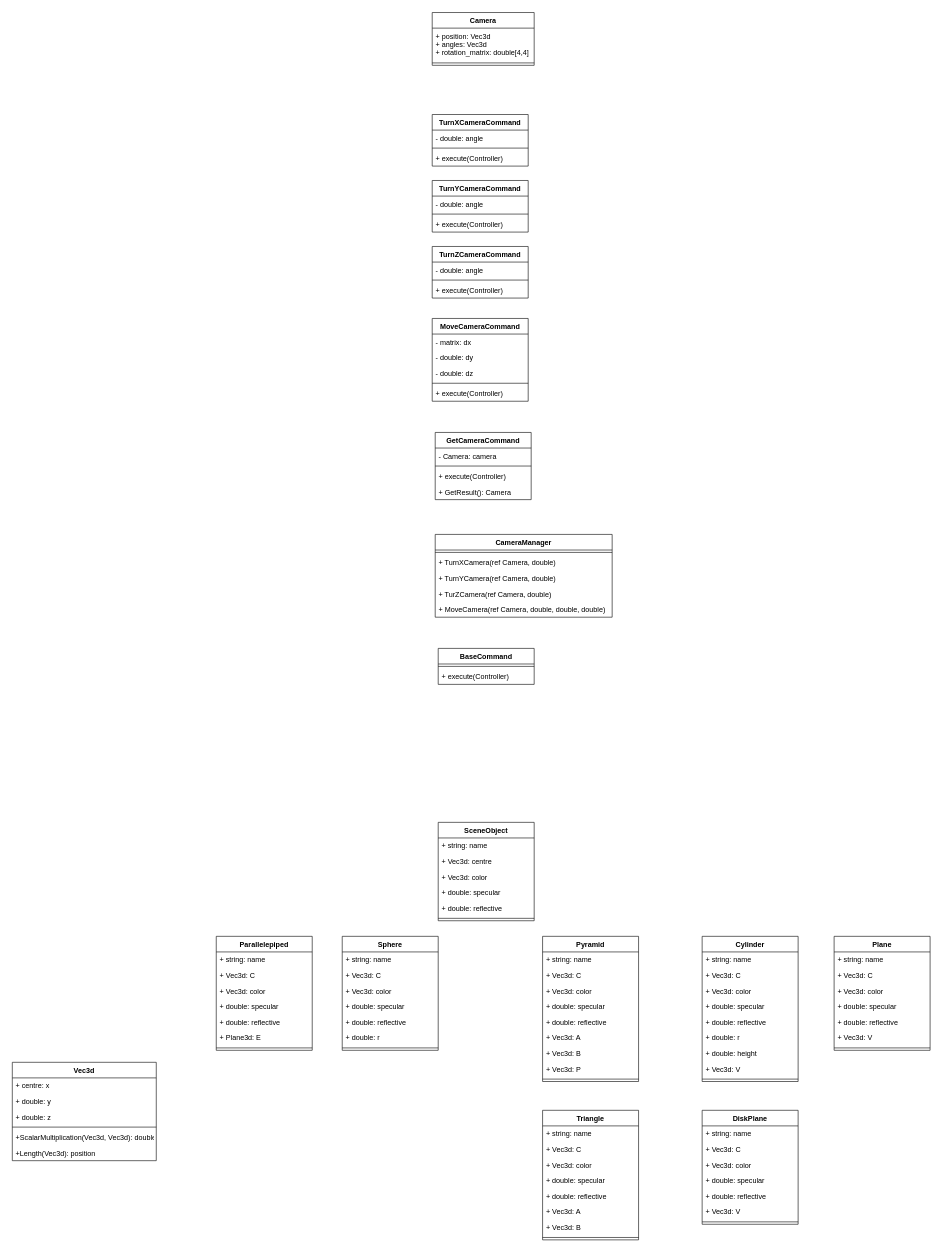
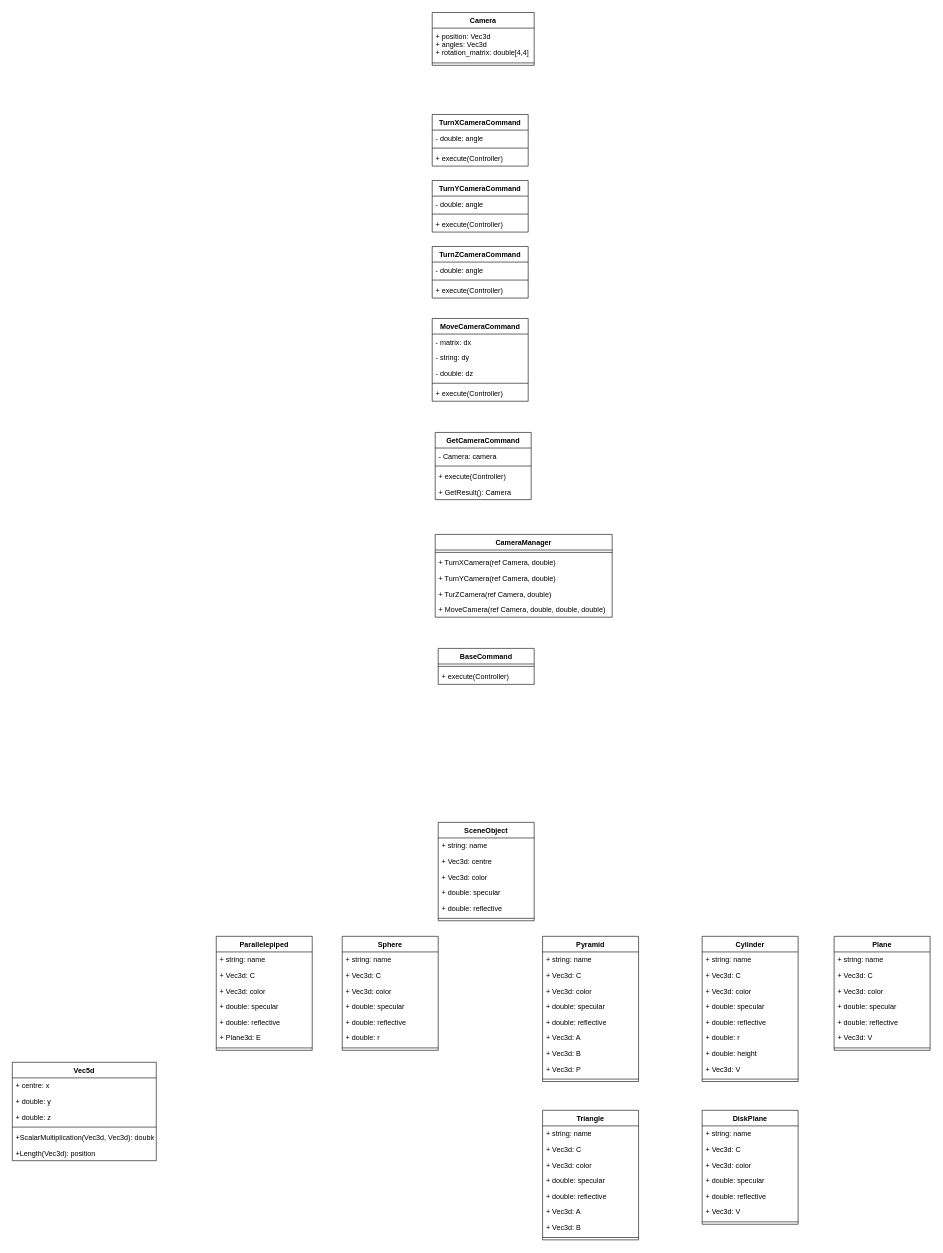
node "- double: dy": label "- double: dy" -> "- string: dy"
node "Vec3d": label "Vec3d" -> "Vec5d"
